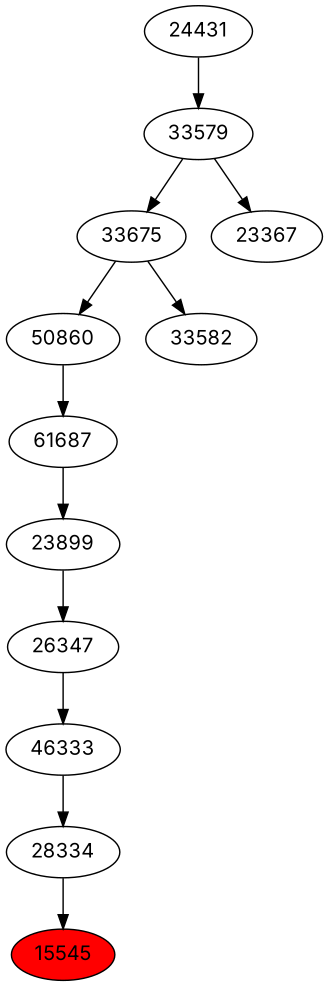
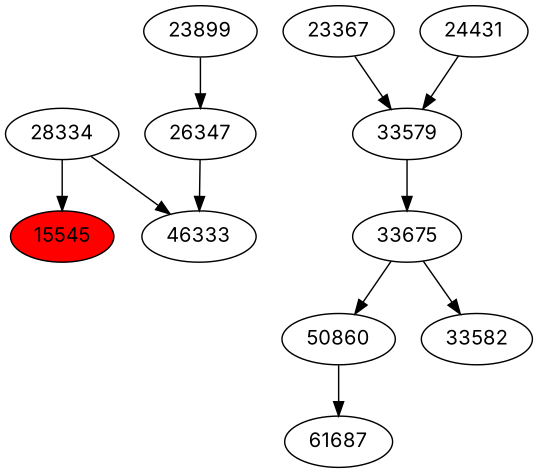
edge "33579" -> "23367": reversed
edge "61687" -> "23899": removed
edge "46333" -> "28334": reversed
